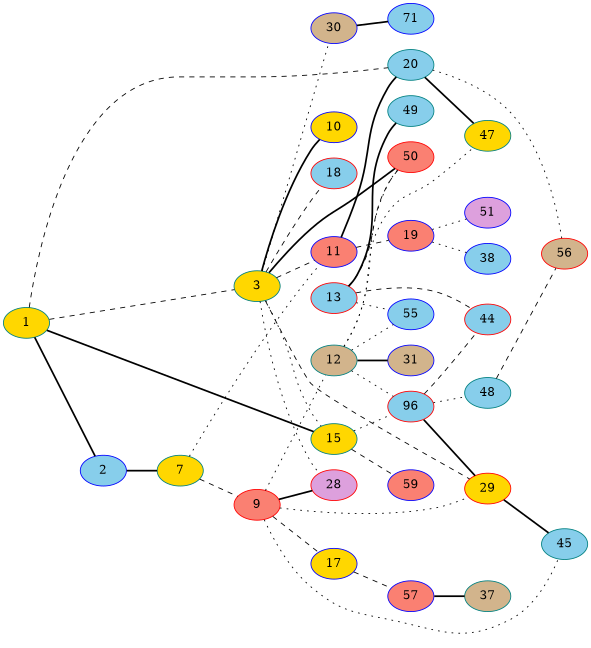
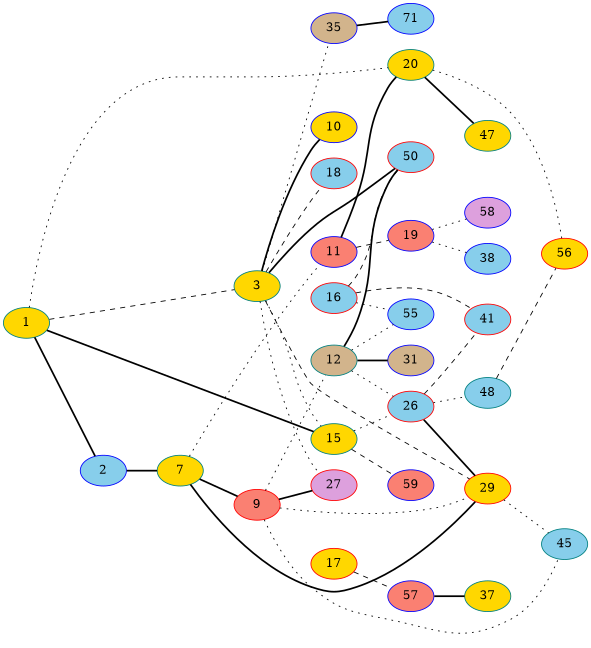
node "30": label "30" -> "35"
node "20": fillcolor skyblue -> gold
edge "20" -- "1": style dashed -> dotted
node "49": removed
node "50": fillcolor salmon -> skyblue
node "51": label "51" -> "58"
edge "47" -- "12": removed
node "56": fillcolor tan -> gold
edge "50" -- "12": style dotted -> bold
edge "11" -- "3": removed
node "13": label "13" -> "16"
node "44": label "44" -> "41"
node "96": label "96" -> "26"
node "28": label "28" -> "27"
edge "7" -- "9": style dashed -> bold
edge "29" -- "45": style bold -> dotted
edge "9" -- "17": removed
node "17": color blue -> red
edge "7" -- "29": added
node "37": fillcolor tan -> gold
